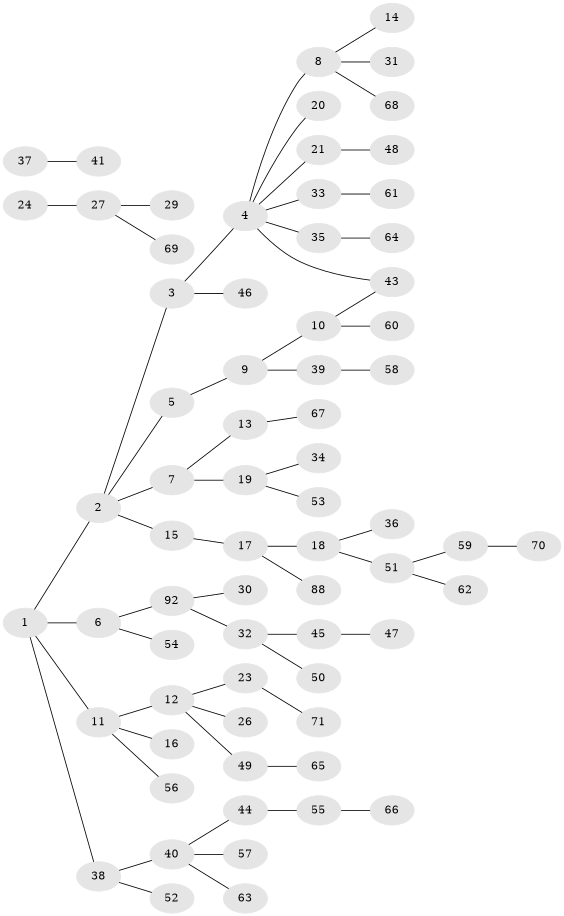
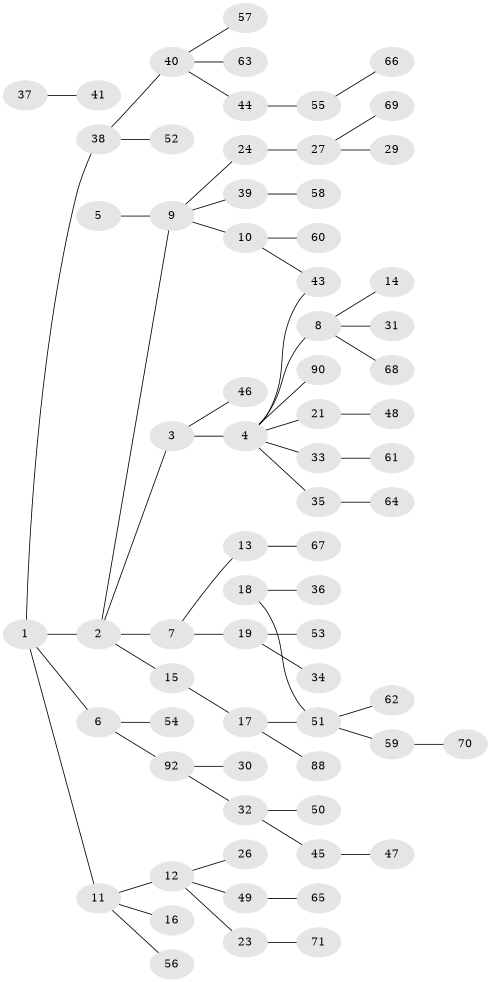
node "20": label "20" -> "90"
edge "24" -- "9": added
edge "5" -- "2": now "9" -- "2"
edge "17" -- "18": now "17" -- "51"
